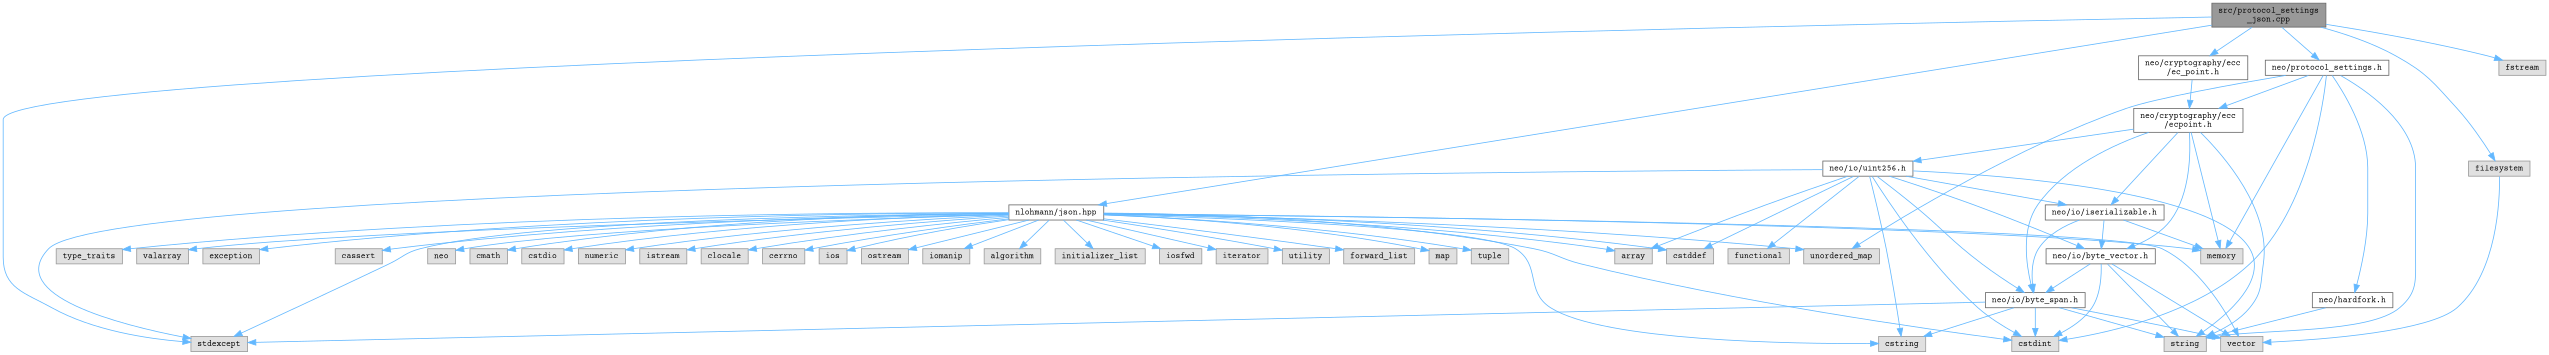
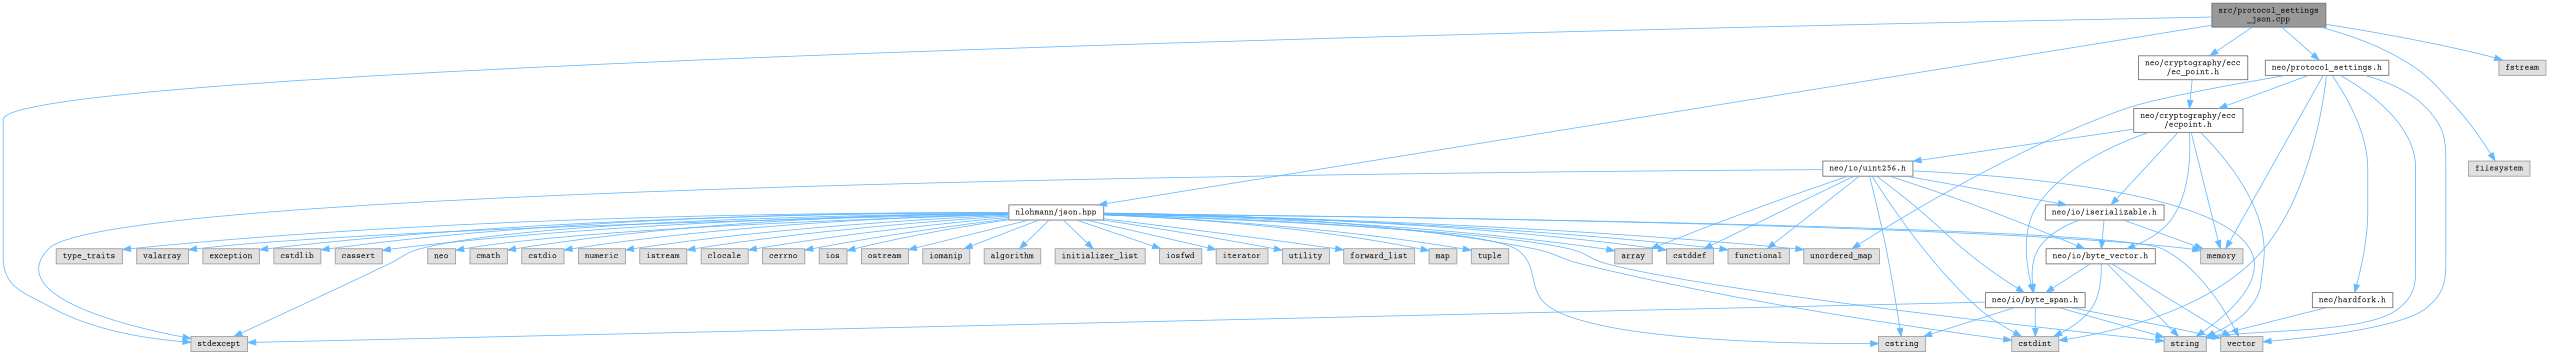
edge "nlohmann/json.hpp" -> "functional": added
node "cstdlib": added
edge "nlohmann/json.hpp" -> "string": added
edge "filesystem" -> "vector": now "neo/protocol_settings.h" -> "vector"
